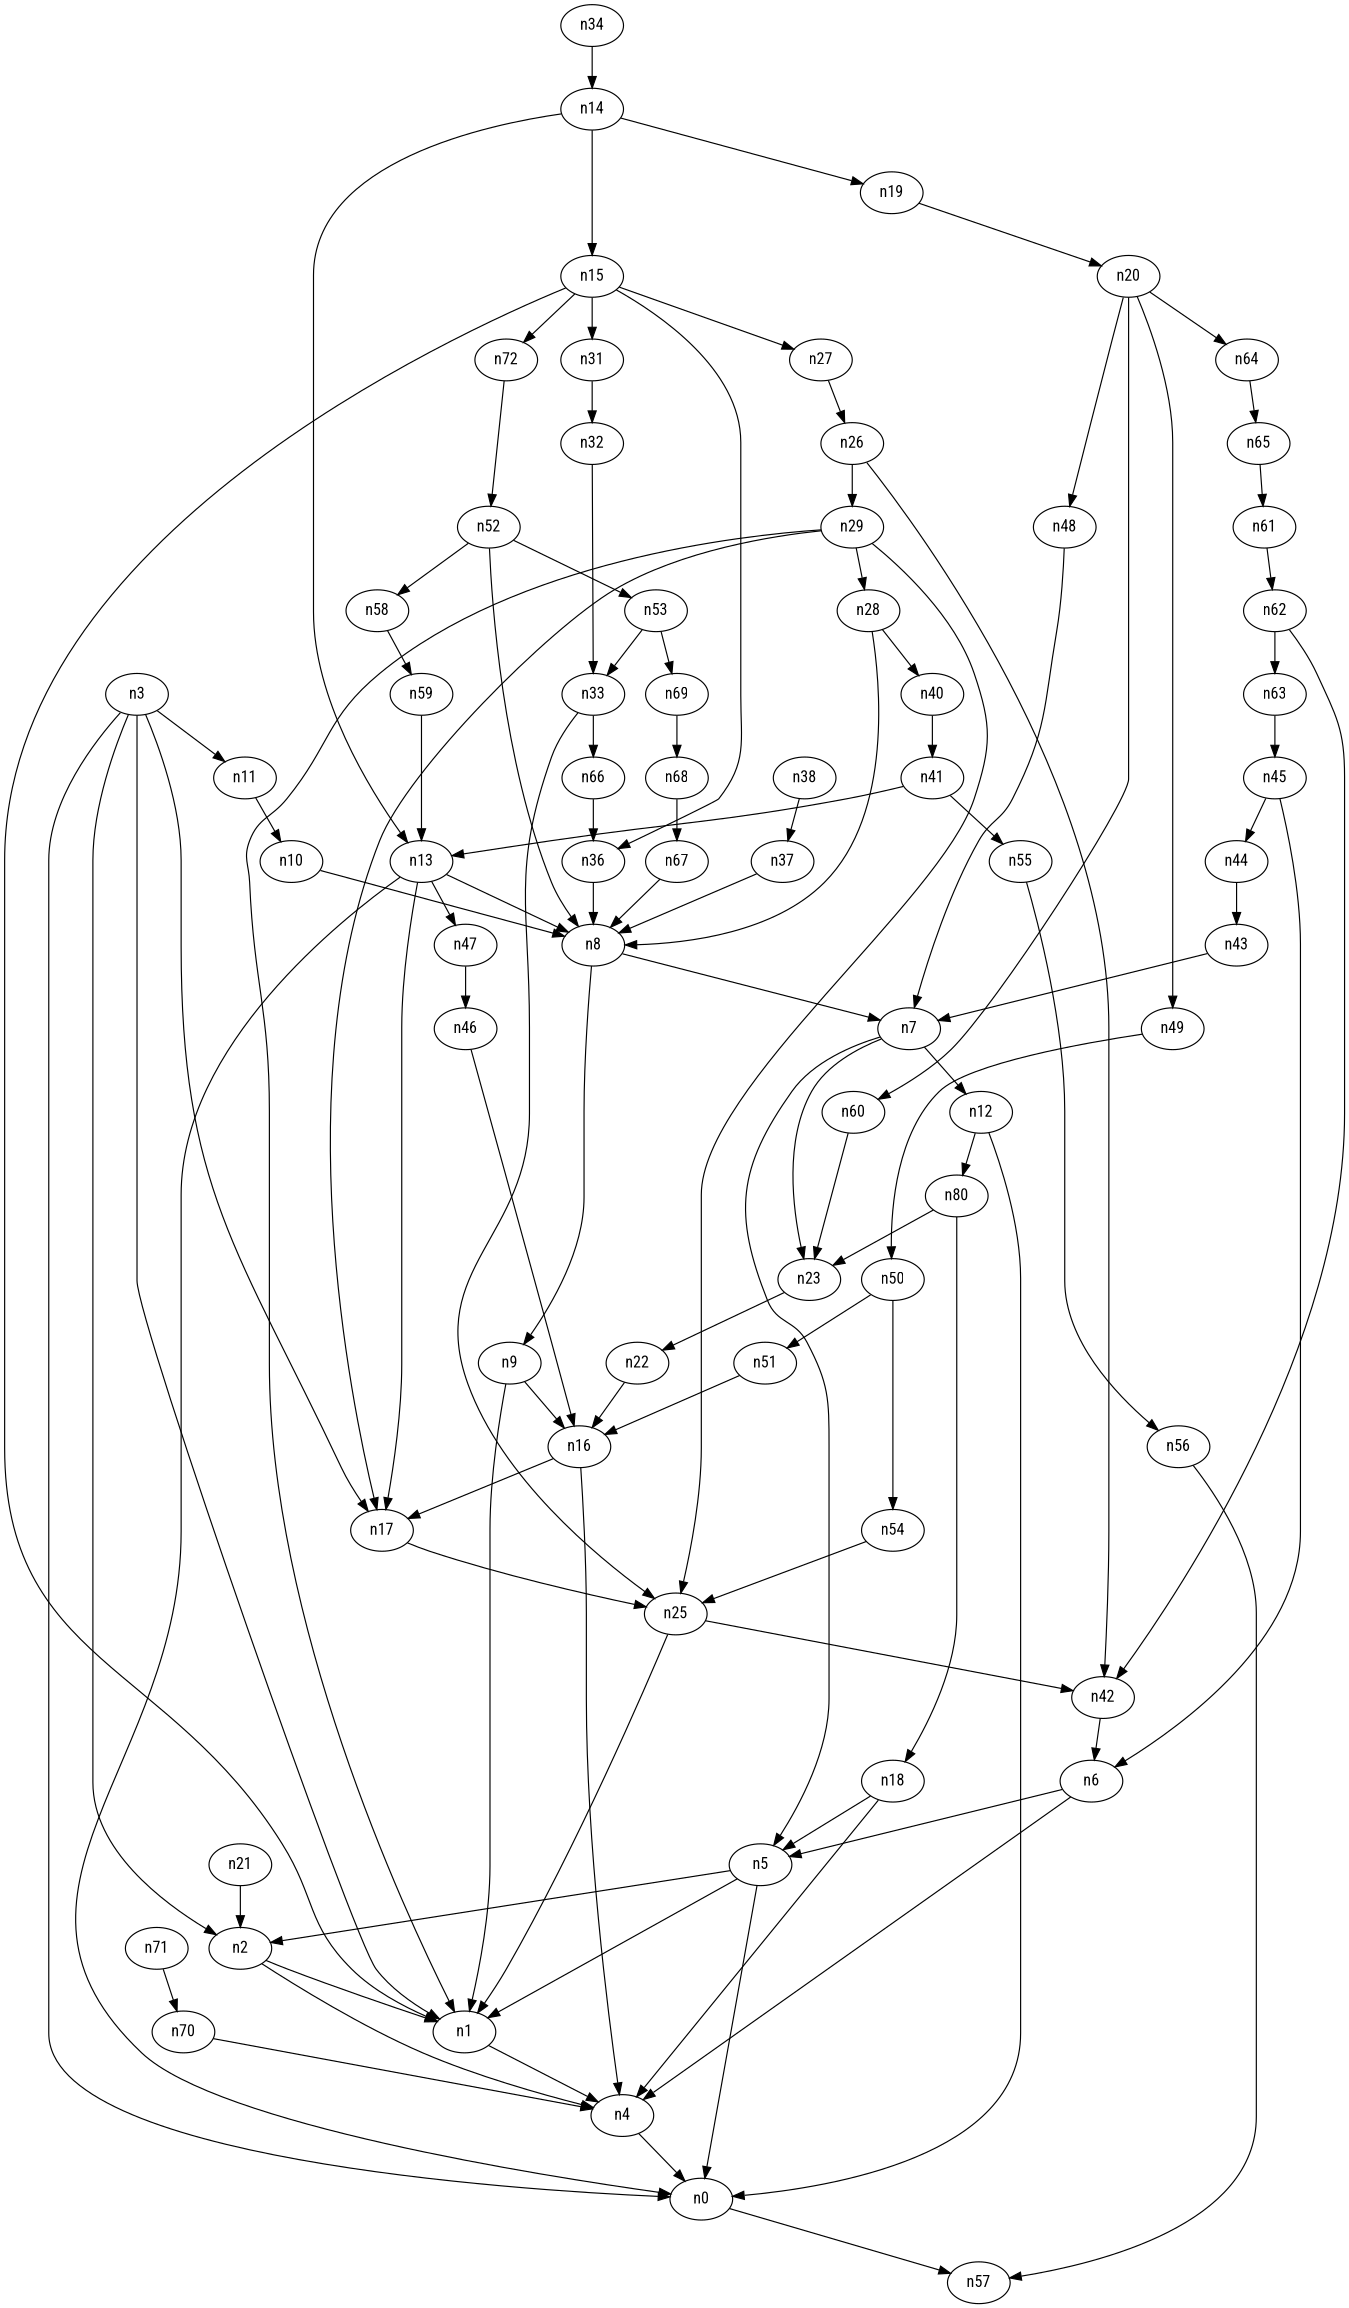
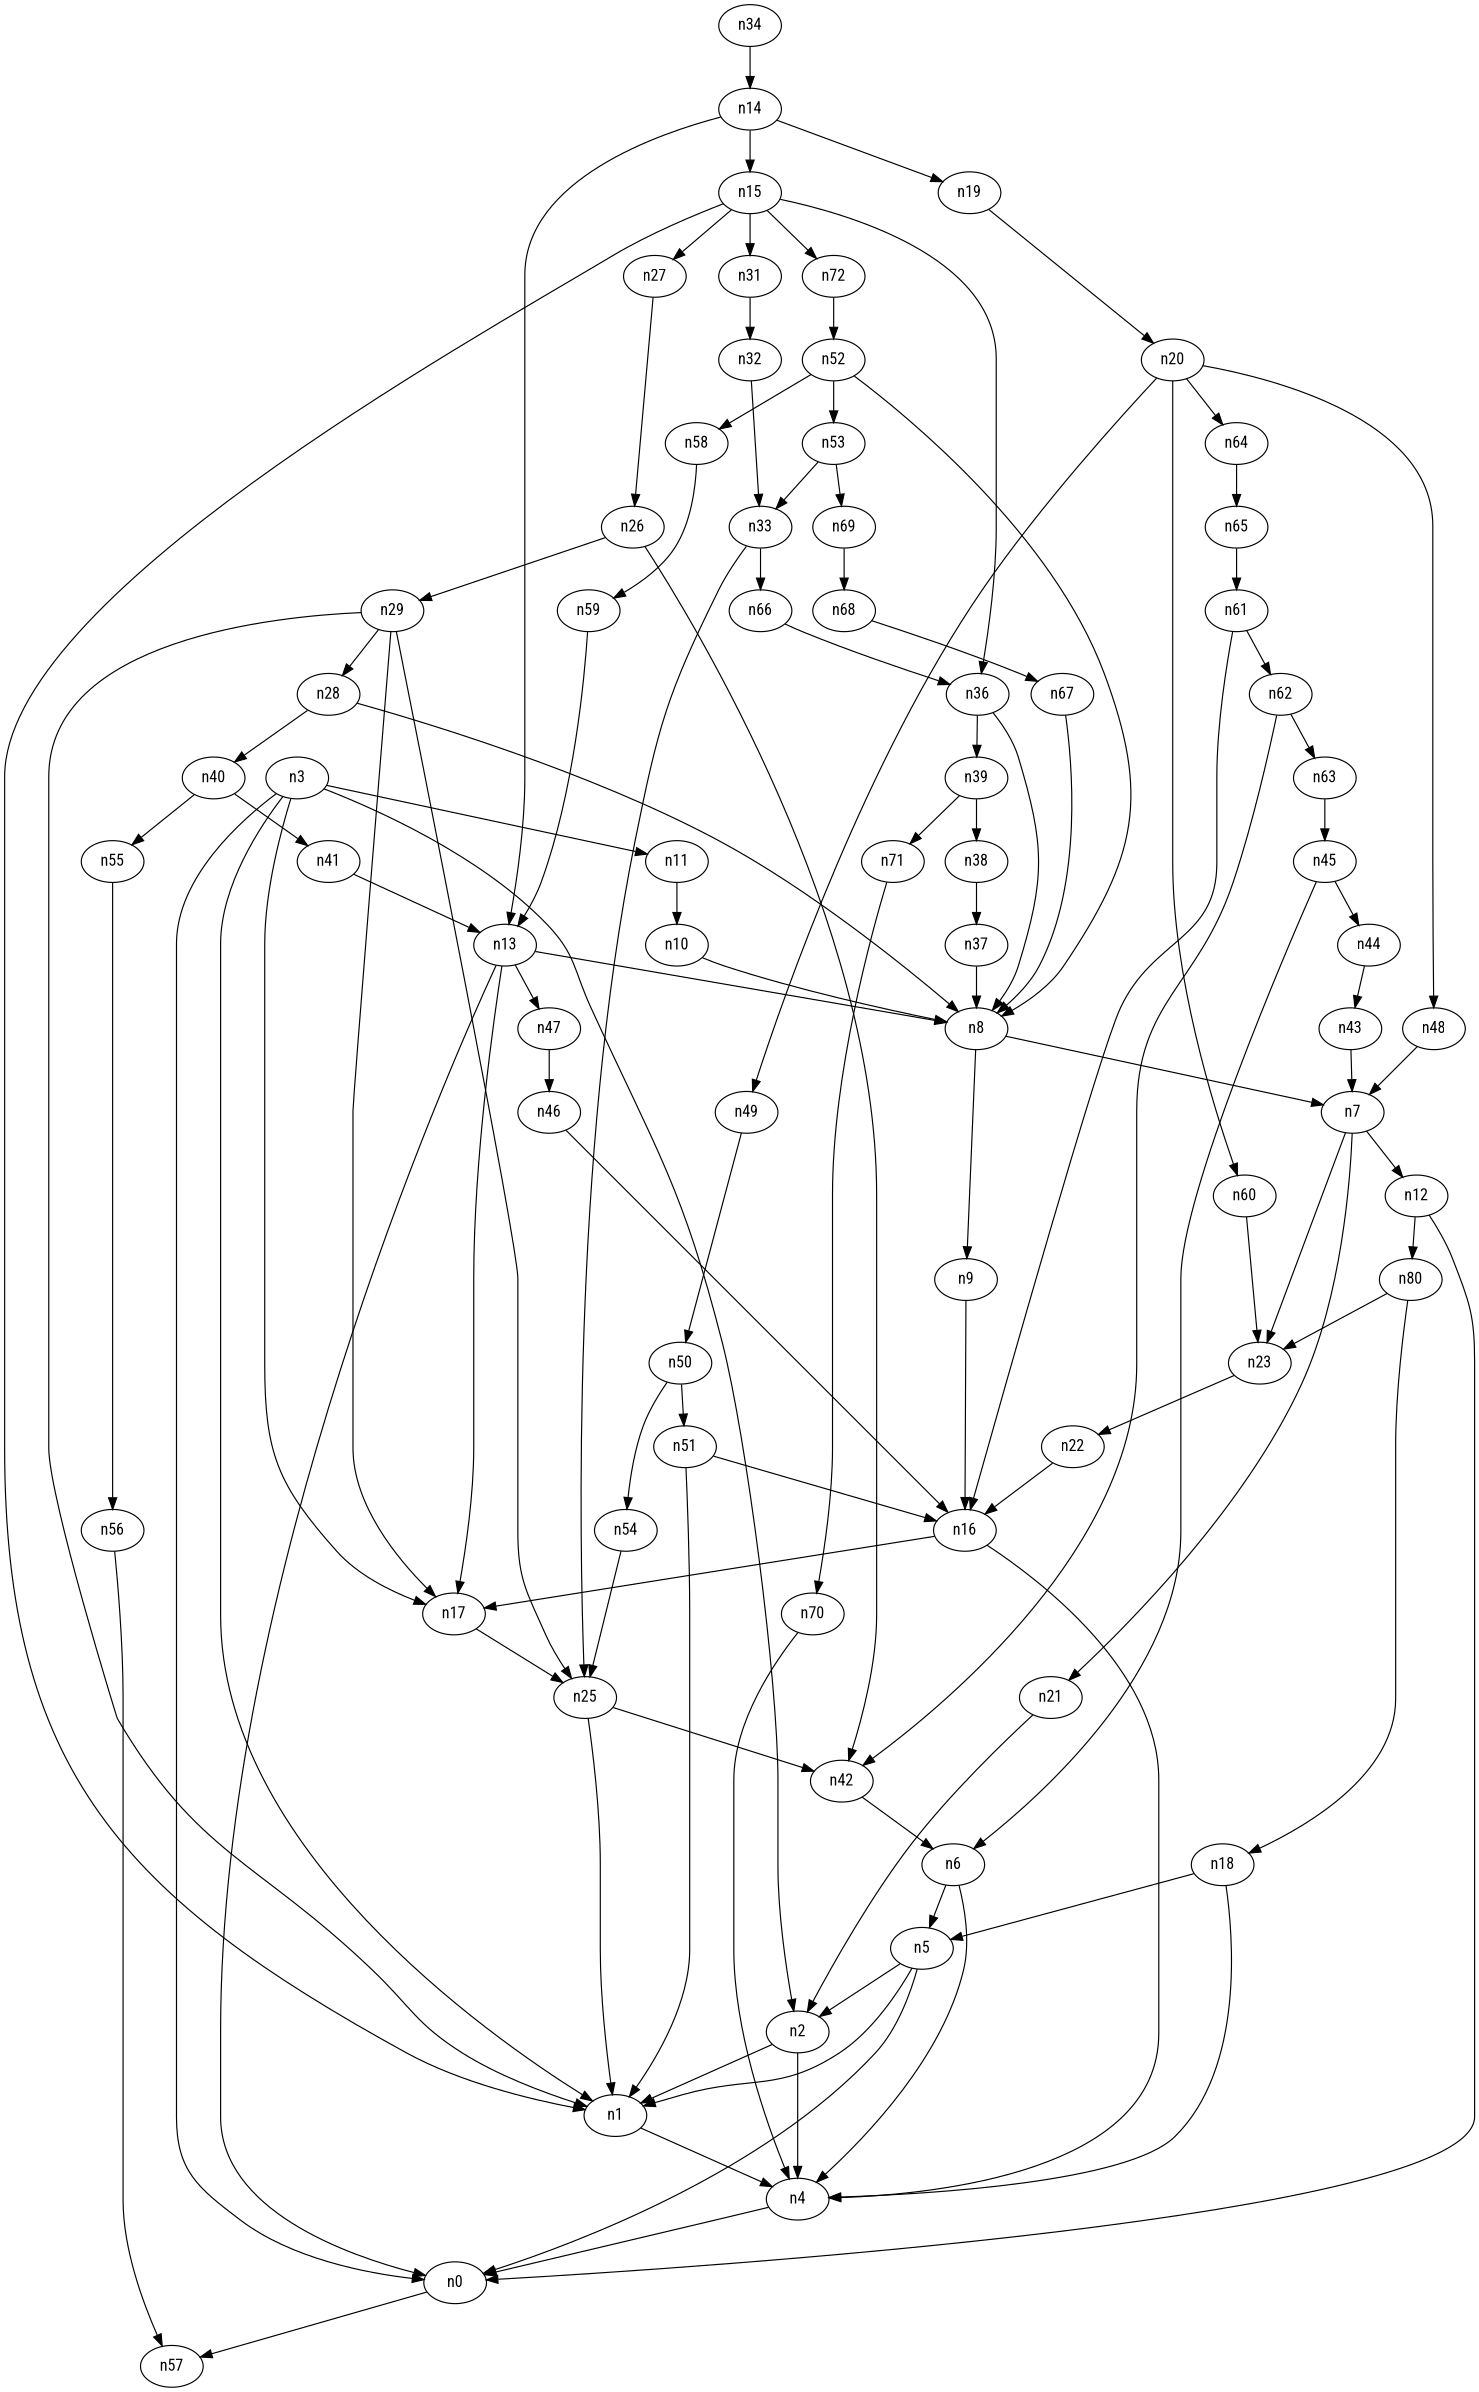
node "n39": added
edge "n41" -> "n55": now "n40" -> "n55"
edge "n61" -> "n16": added
edge "n7" -> "n5": now "n7" -> "n21"
edge "n9" -> "n1": now "n51" -> "n1"
